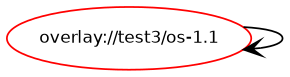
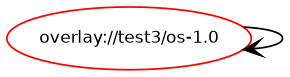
node "overlay://test3/os-1.1": label "overlay://test3/os-1.1" -> "overlay://test3/os-1.0"
